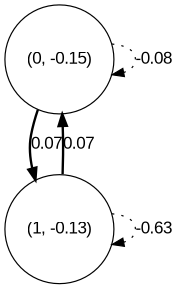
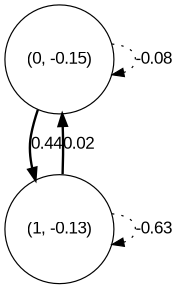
edge "(0, -0.15)" -> "(1, -0.13)": label "0.07" -> "0.44"
edge "(1, -0.13)" -> "(0, -0.15)": label "0.07" -> "0.02"
